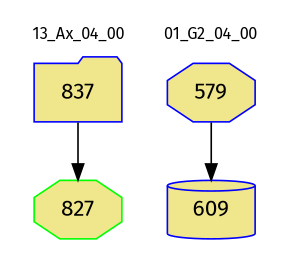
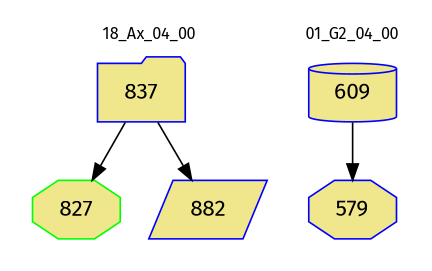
cluster "13_Ax_04_00": label "13_Ax_04_00" -> "18_Ax_04_00"
edge "579" -> "609": reversed
node "882": added
